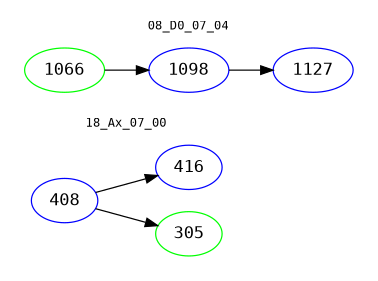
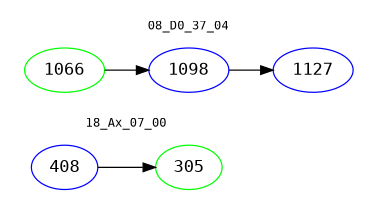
cluster "08_D0_07_04": label "08_D0_07_04" -> "08_D0_37_04"
node "416": removed
